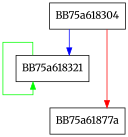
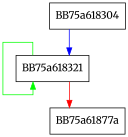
edge "BB75a618304" -> "BB75a61877a": now "BB75a618321" -> "BB75a61877a"
